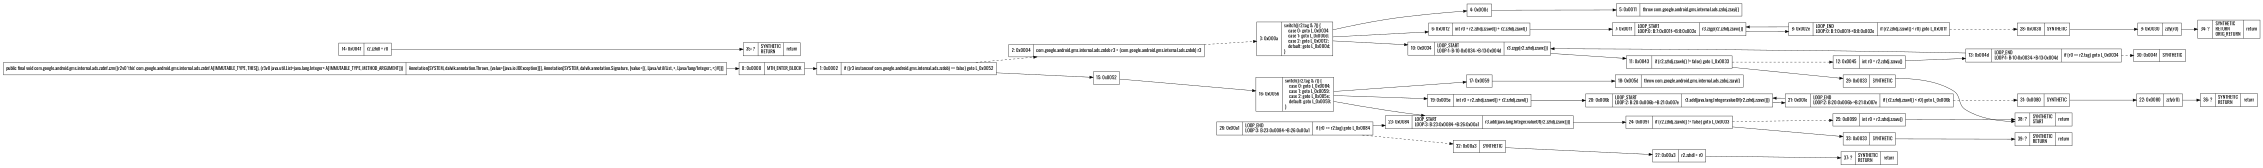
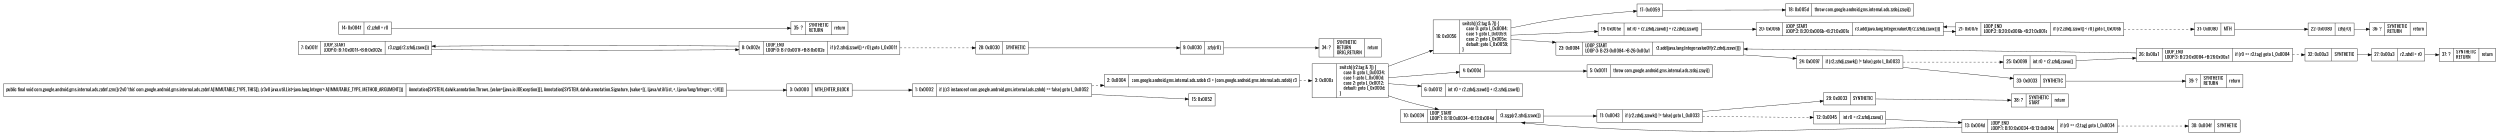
edge "6: 0x0012" -> "7: 0x001f": removed
edge "15: 0x0052" -> "16: 0x0056": now "3: 0x000a" -> "16: 0x0056"
node "31: 0x0080": text "SYNTHETIC" -> "MTH"
edge "25: 0x0099" -> "38: ?": now "25: 0x0099" -> "26: 0x00a1"
